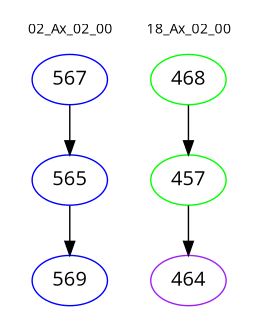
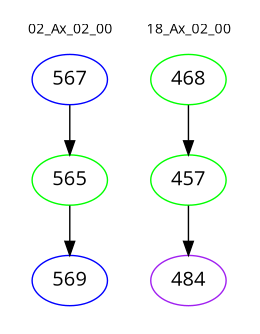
node "565": color blue -> green
node "464": label "464" -> "484"
